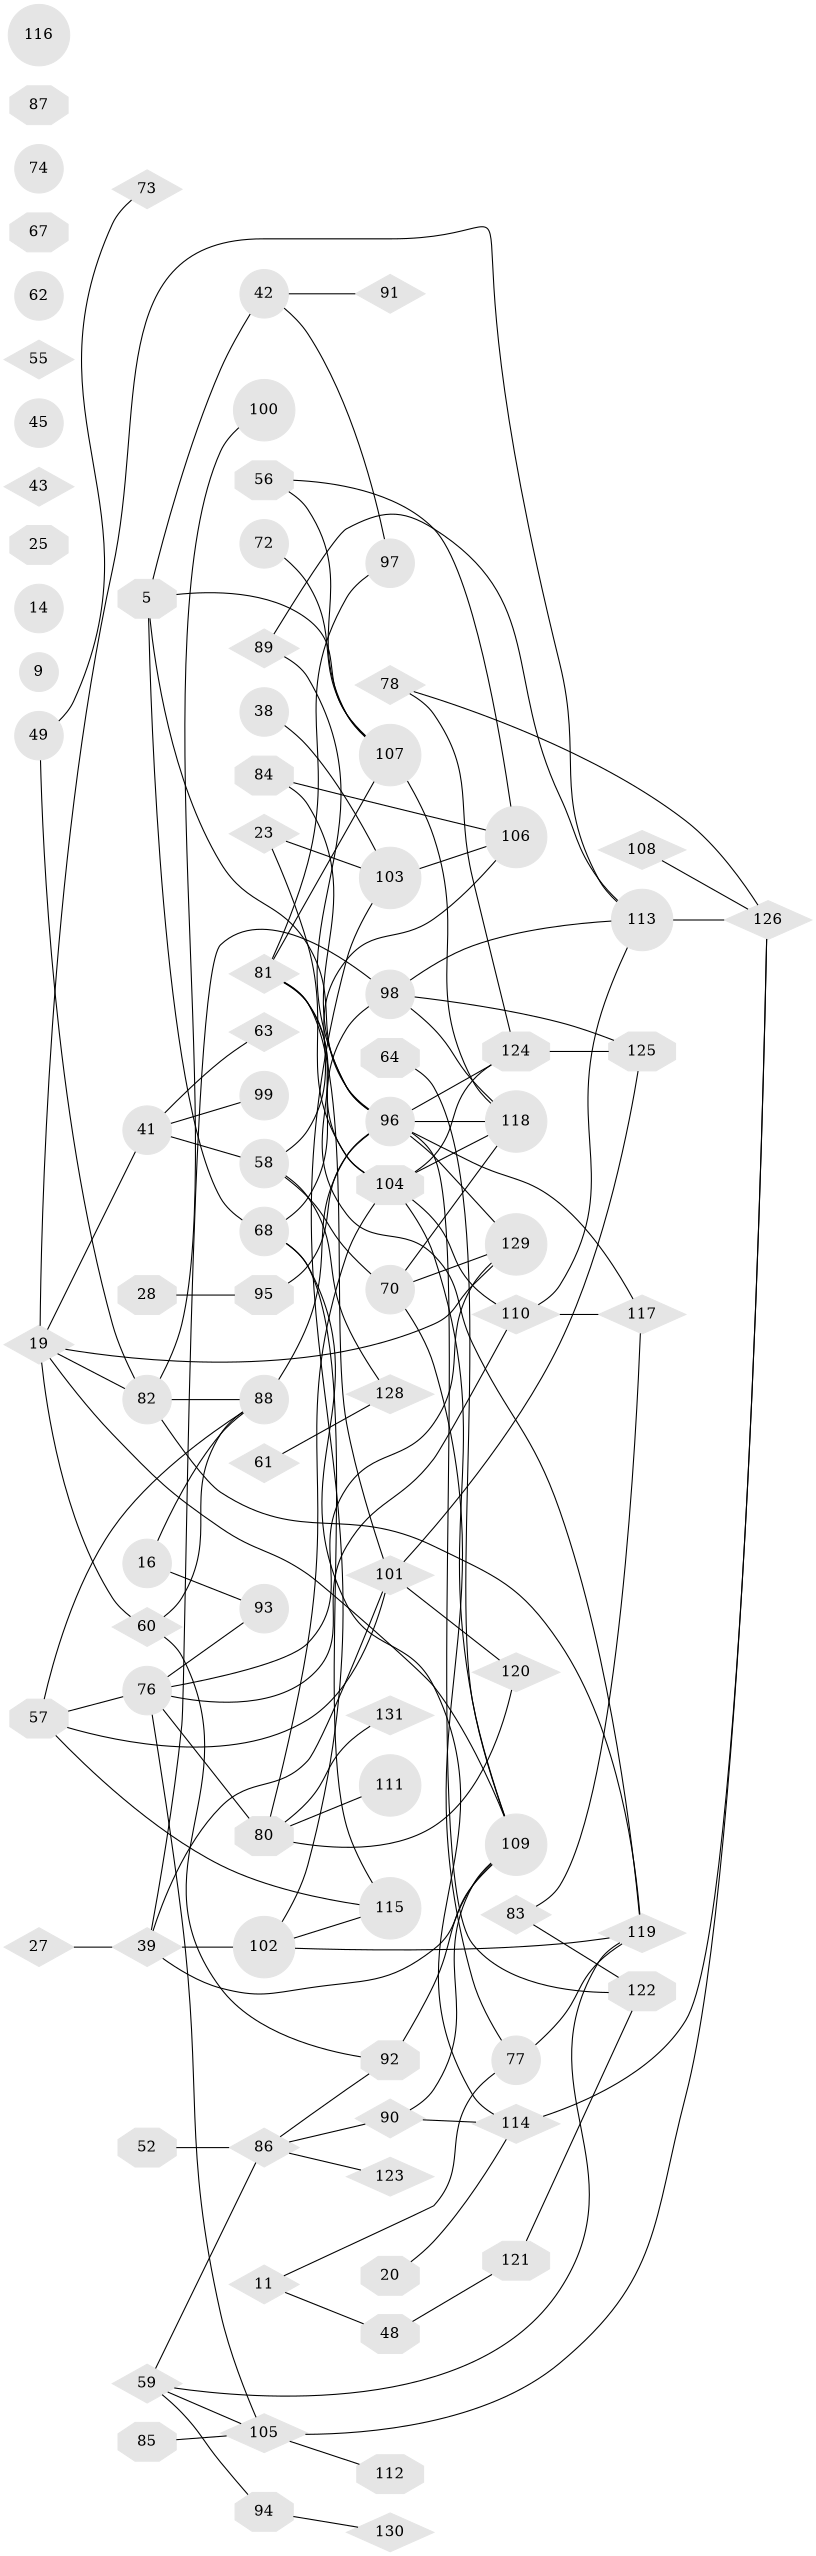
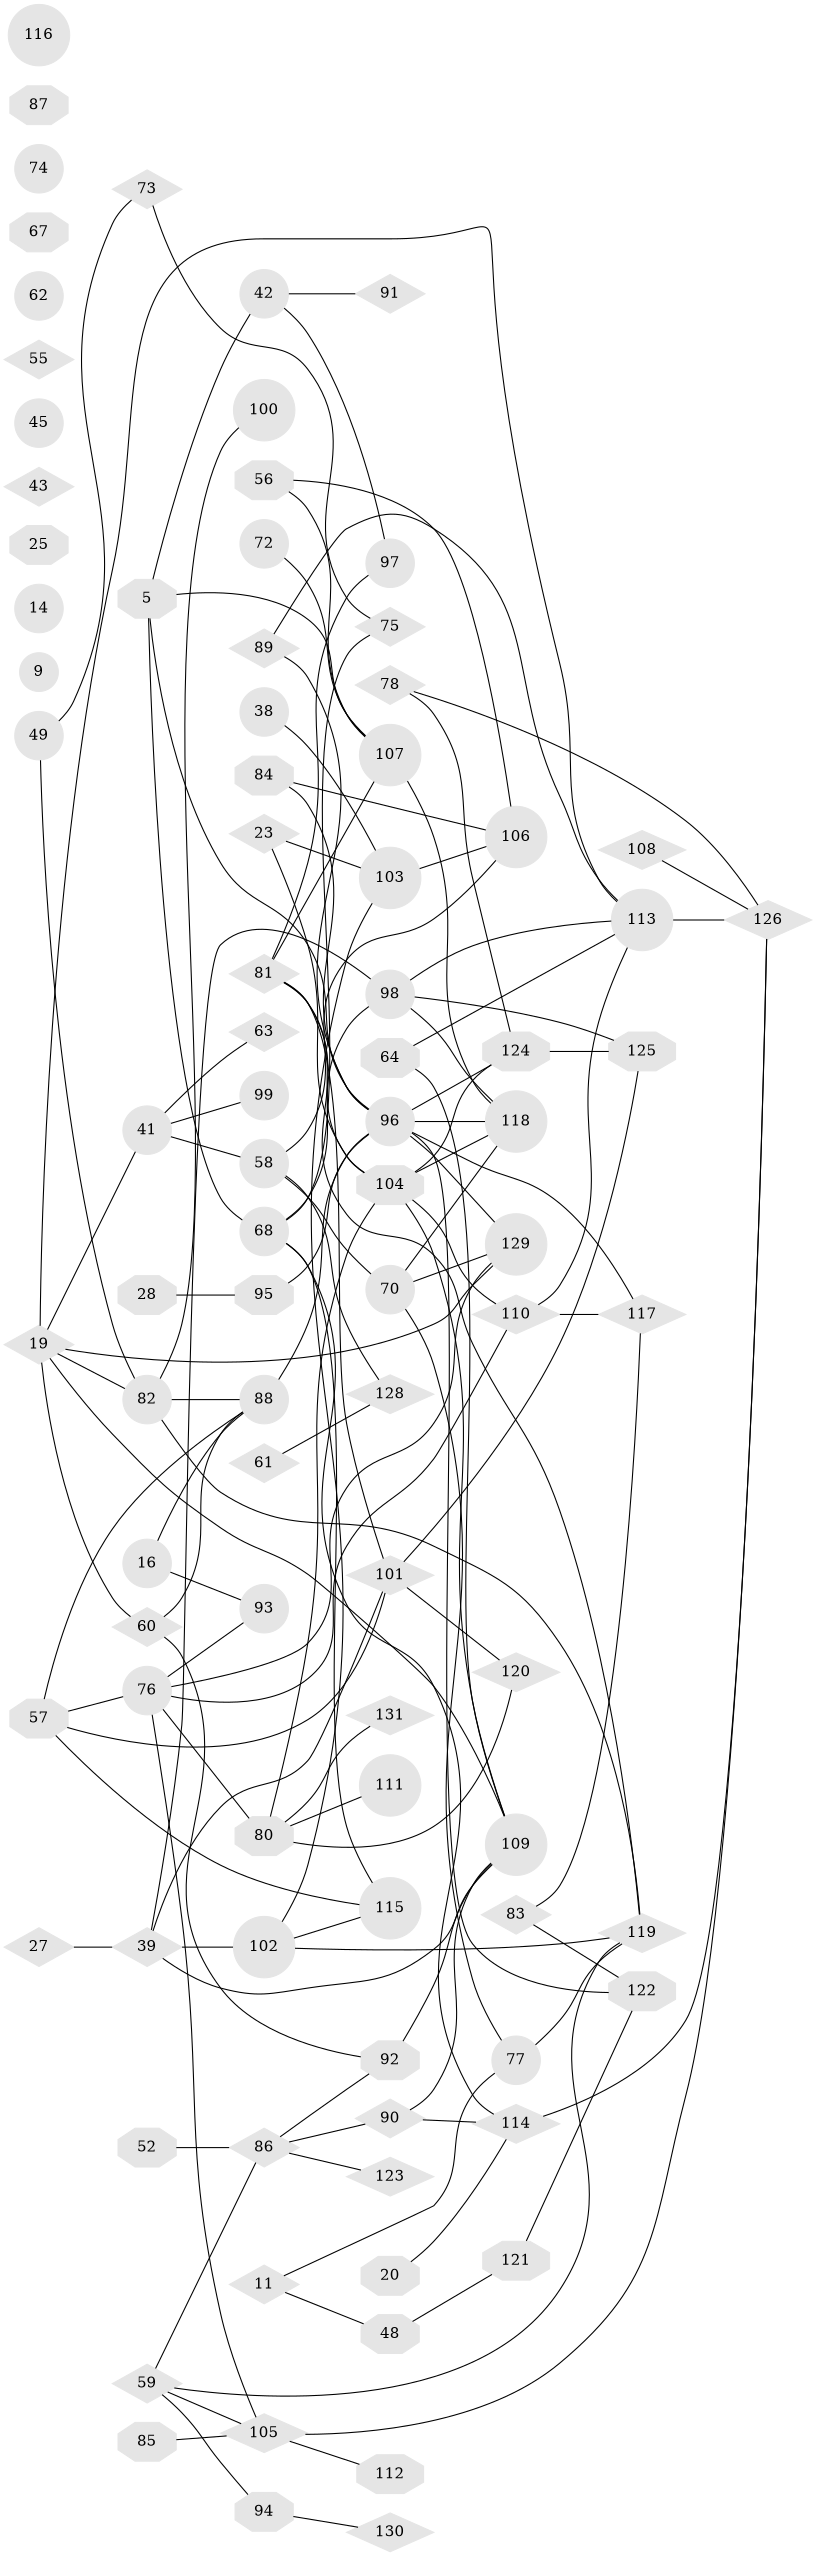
node "75": added
edge "113" -- "64": added
